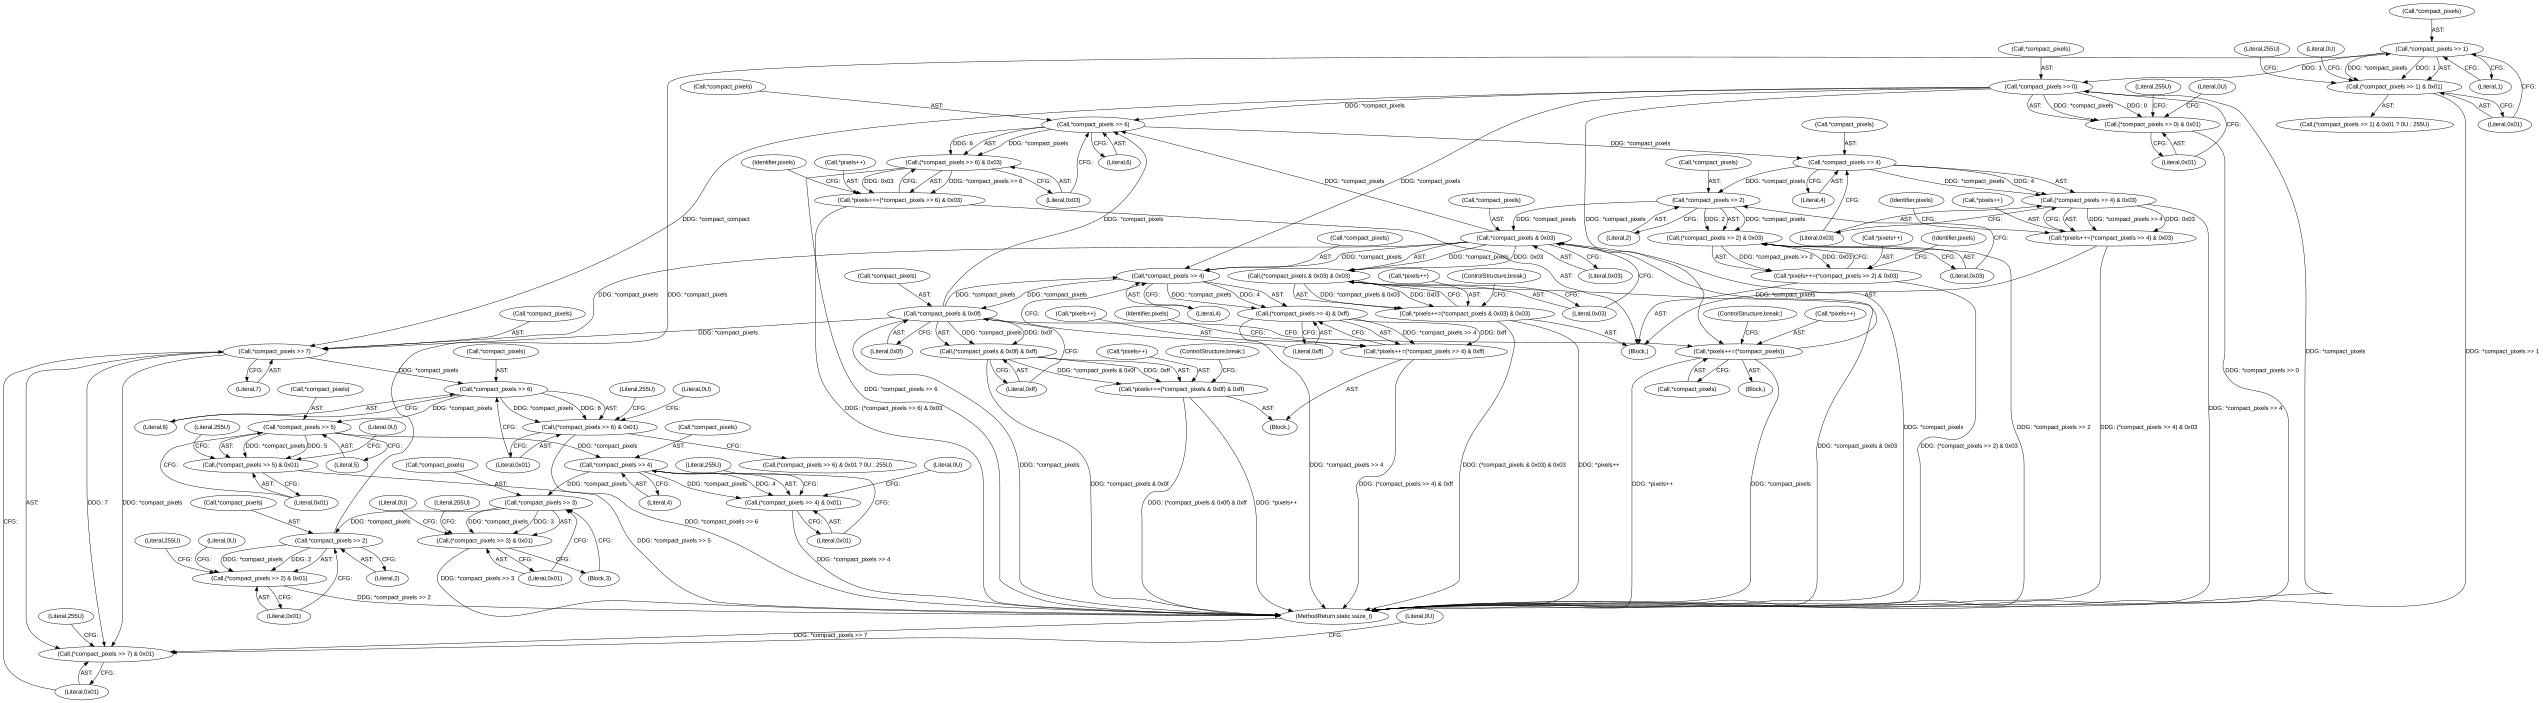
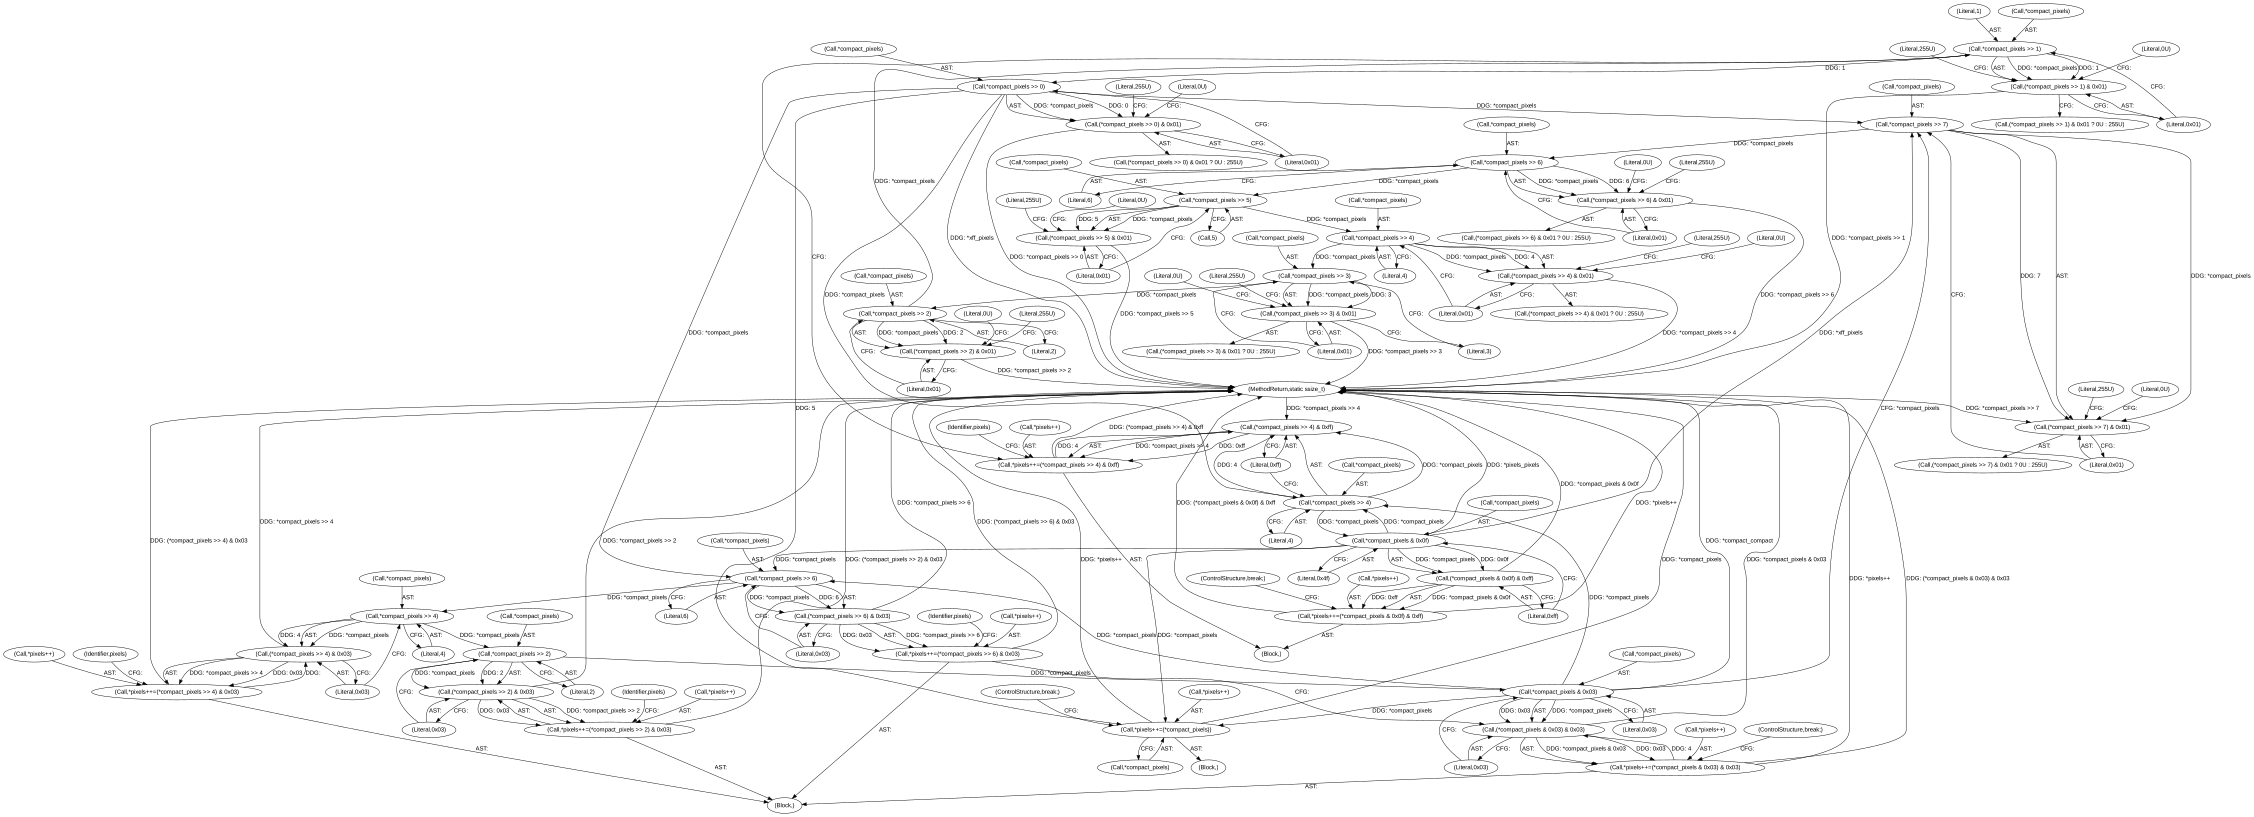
edge "(Call,*compact_pixels >> 1)" -> "(Literal,1)": now "(Call,*compact_pixels >> 1)" -> "(Call,*pixels++=(*compact_pixels >> 4) & 0xff)"
edge "(Literal,1)" -> "(Call,*compact_pixels >> 1)": label "CFG: " -> "AST: "
edge "(Call,(*compact_pixels >> 1) & 0x01)" -> "(Call,(*compact_pixels >> 1) & 0x01 ? 0U : 255U)": label "AST: " -> "CFG: "
node "(Call,(*compact_pixels >> 0) & 0x01 ? 0U : 255U)": added
edge "(Call,*pixels++=(*compact_pixels >> 6) & 0x03)" -> "(Call,(*compact_pixels >> 6) & 0x03)": now "(Call,*pixels++=(*compact_pixels >> 6) & 0x03)" -> "(Call,(*compact_pixels & 0x03) & 0x03)"
edge "(Call,*compact_pixels >> 0)" -> "(Call,*compact_pixels >> 7)": label "DDG: *compact_compact" -> "DDG: *compact_pixels"
edge "(Call,*compact_pixels >> 0)" -> "(Call,*pixels++=(*compact_pixels))": label "DDG: *compact_pixels" -> "DDG: 5"
edge "(Call,*pixels++=(*compact_pixels >> 4) & 0x03)" -> "(Call,(*compact_pixels >> 4) & 0x03)": label "CFG: " -> "DDG: "
edge "(Call,*pixels++=(*compact_pixels >> 2) & 0x03)" -> "(Call,(*compact_pixels >> 2) & 0x03)": label "CFG: " -> "AST: "
edge "(Call,*pixels++=(*compact_pixels))" -> "(Call,*compact_pixels & 0x03)": reversed
edge "(Call,*compact_pixels & 0x03)" -> "(Call,*compact_pixels >> 7)": label "DDG: *compact_pixels" -> "CFG: *compact_pixels"
edge "(Call,*pixels++=(*compact_pixels & 0x03) & 0x03)" -> "(Call,(*compact_pixels & 0x03) & 0x03)": label "CFG: " -> "DDG: 4"
node "(Call,(*compact_pixels >> 4) & 0x01 ? 0U : 255U)": added
edge "(Call,*compact_pixels & 0x0f)" -> "(Call,*compact_pixels >> 7)": label "DDG: *compact_pixels" -> "DDG: *xff_pixels"
edge "(Call,*compact_pixels & 0x0f)" -> "(Call,*pixels++=(*compact_pixels))": label "CFG: " -> "DDG: *compact_pixels"
edge "(Call,*pixels++=(*compact_pixels >> 4) & 0xff)" -> "(Call,(*compact_pixels >> 4) & 0xff)": label "CFG: " -> "DDG: 4"
node "(Literal,0x0f)": label "(Literal,0x0f)" -> "(Literal,0x4f)"
node "(Call,(*compact_pixels >> 3) & 0x01 ? 0U : 255U)": added
edge "(Call,*compact_pixels >> 0)" -> "(MethodReturn,static ssize_t)": label "DDG: *compact_pixels" -> "DDG: *xff_pixels"
node "(Literal,7)": removed
edge "(Call,*compact_pixels & 0x03)" -> "(MethodReturn,static ssize_t)": label "DDG: *compact_pixels" -> "DDG: *compact_compact"
edge "(Call,(*compact_pixels >> 4) & 0xff)" -> "(MethodReturn,static ssize_t)": reversed
edge "(Call,(*compact_pixels >> 6) & 0x01)" -> "(Call,(*compact_pixels >> 6) & 0x01 ? 0U : 255U)": label "CFG: " -> "AST: "
node "(Literal,5)": label "(Literal,5)" -> "(Call,5)"
edge "(Call,*compact_pixels & 0x0f)" -> "(MethodReturn,static ssize_t)": label "DDG: *compact_pixels" -> "DDG: *pixels_pixels"
node "(Call,(*compact_pixels >> 7) & 0x01 ? 0U : 255U)": added
node "(Block,3)": label "(Block,3)" -> "(Literal,3)"
